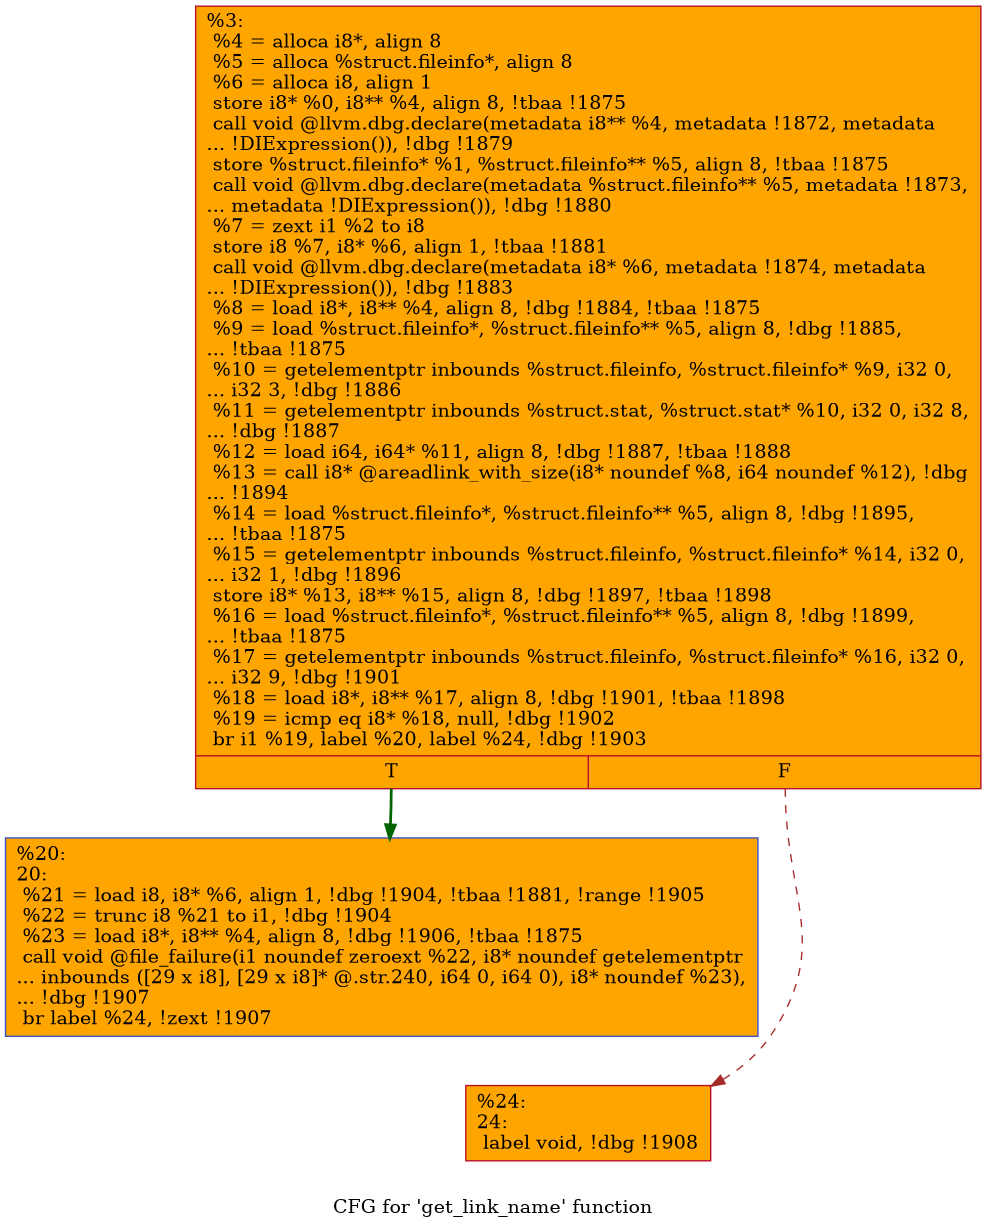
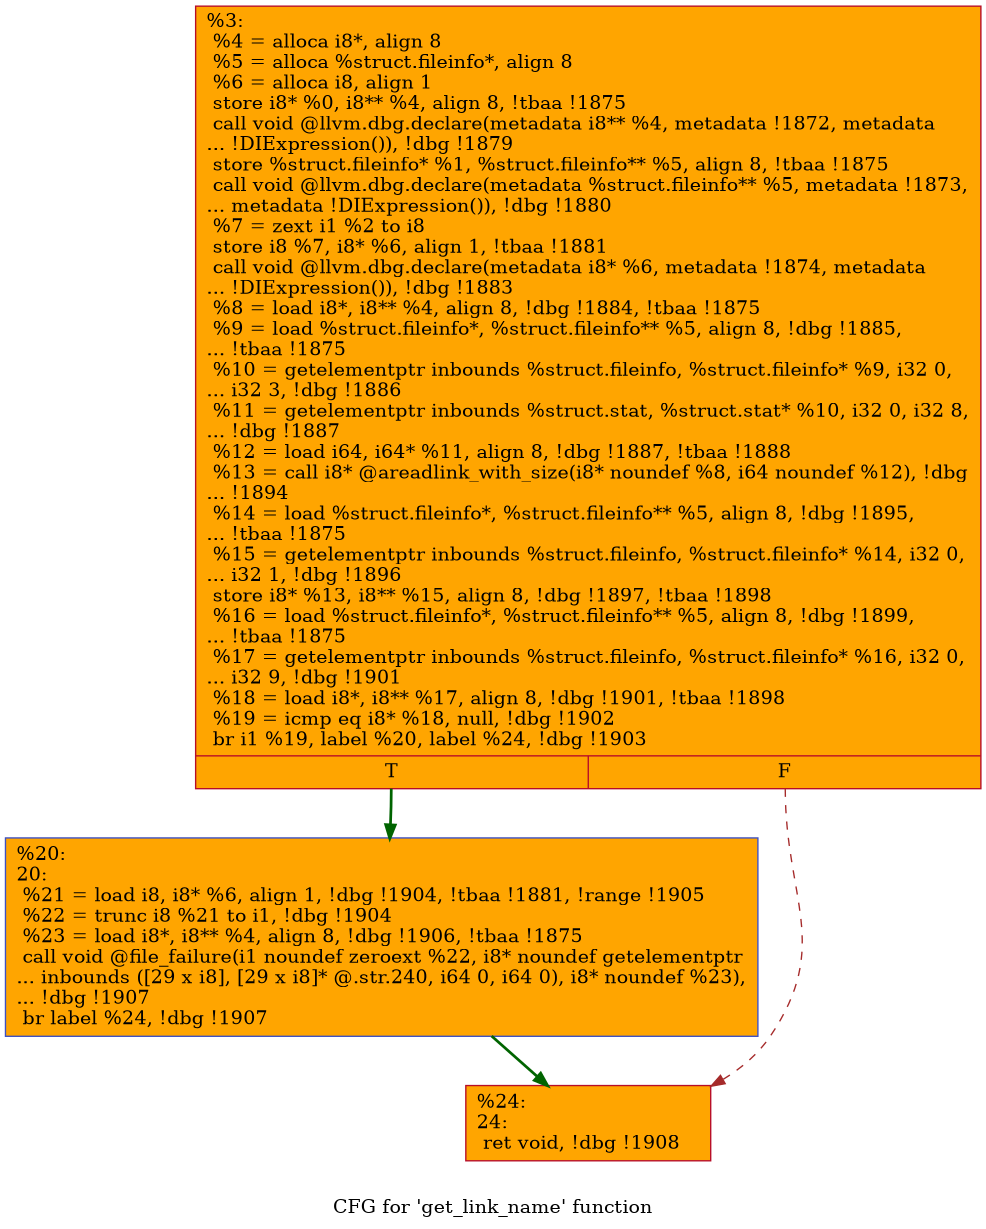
node "%20:": text "br label %24, !zext !1907" -> "br label %24, !dbg !1907"
edge "%20:" -> "%24:": added
node "%24:": text "label void, !dbg !1908" -> "ret void, !dbg !1908"
